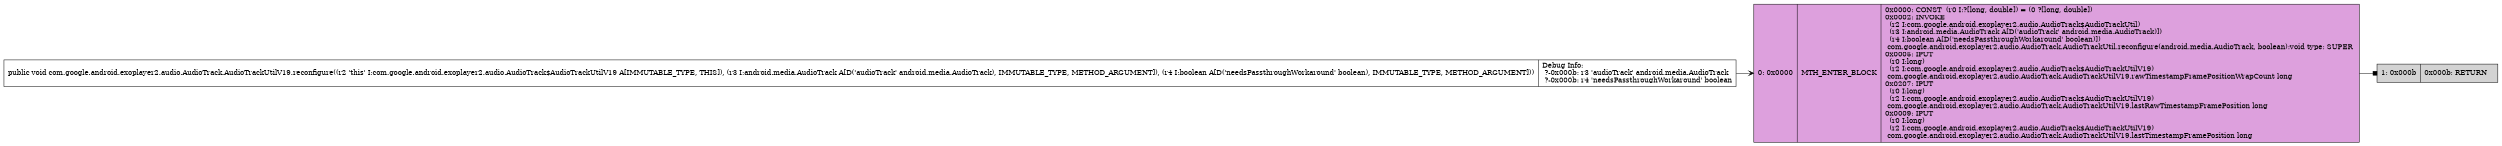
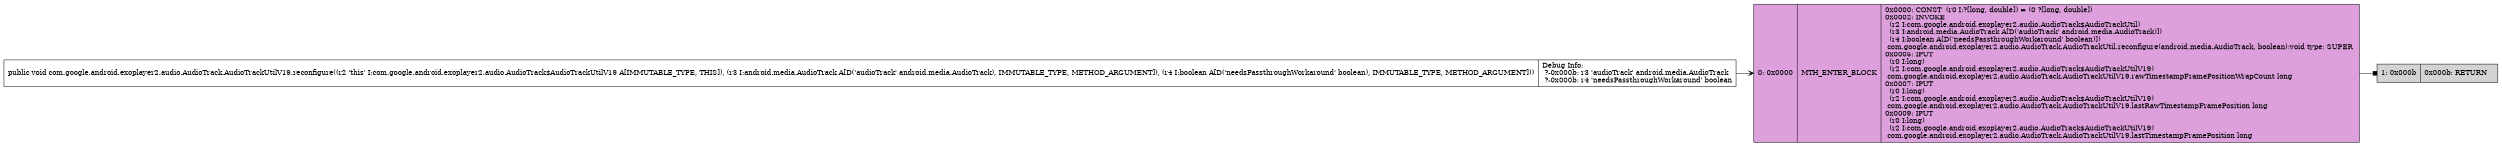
node "0: 0x0000": text "0x0207: IPUT" -> "0x0007: IPUT"
